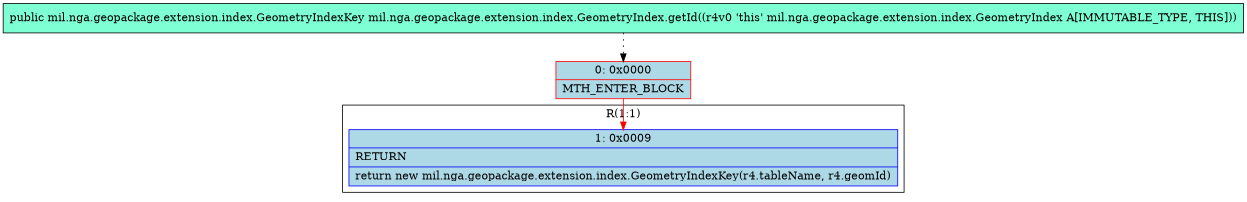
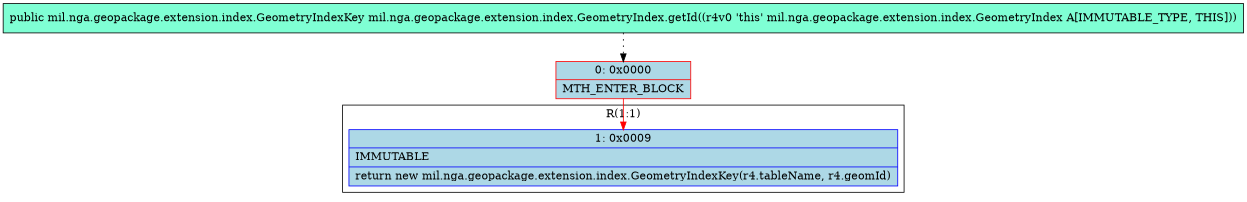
node "1: 0x0009": text "RETURN" -> "IMMUTABLE"
